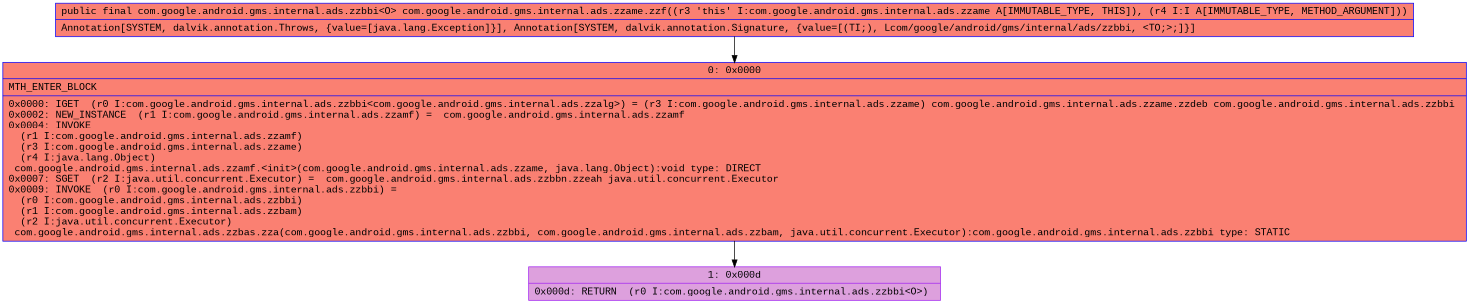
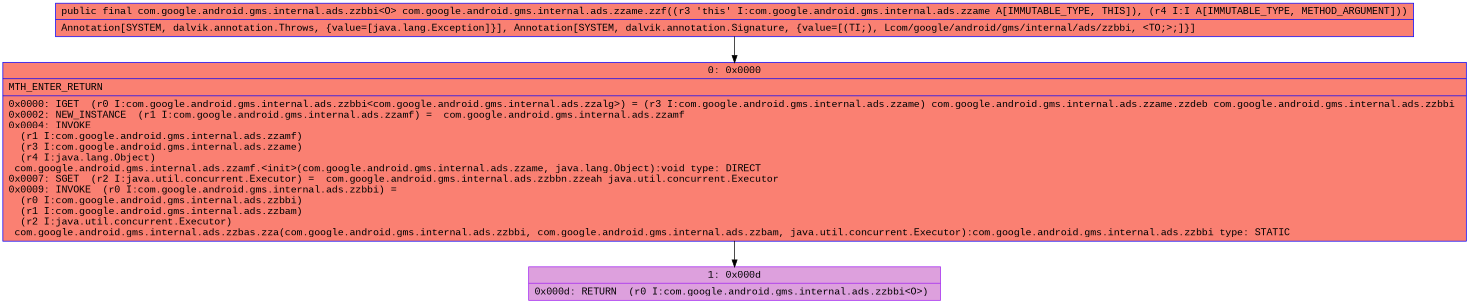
node "0: 0x0000": text "MTH_ENTER_BLOCK" -> "MTH_ENTER_RETURN"
